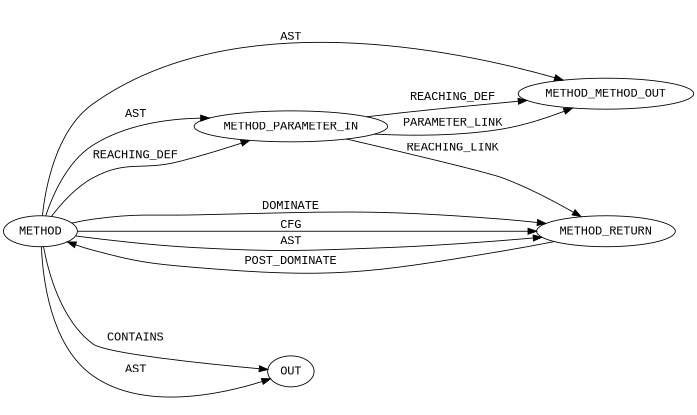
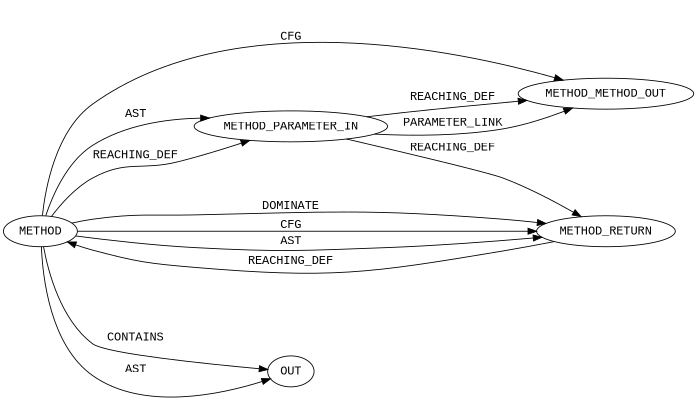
edge "METHOD" -> "METHOD_METHOD_OUT": label "AST" -> "CFG"
edge "METHOD_PARAMETER_IN" -> "METHOD_RETURN": label "REACHING_LINK" -> "REACHING_DEF"
edge "METHOD_RETURN" -> "METHOD": label "POST_DOMINATE" -> "REACHING_DEF"
